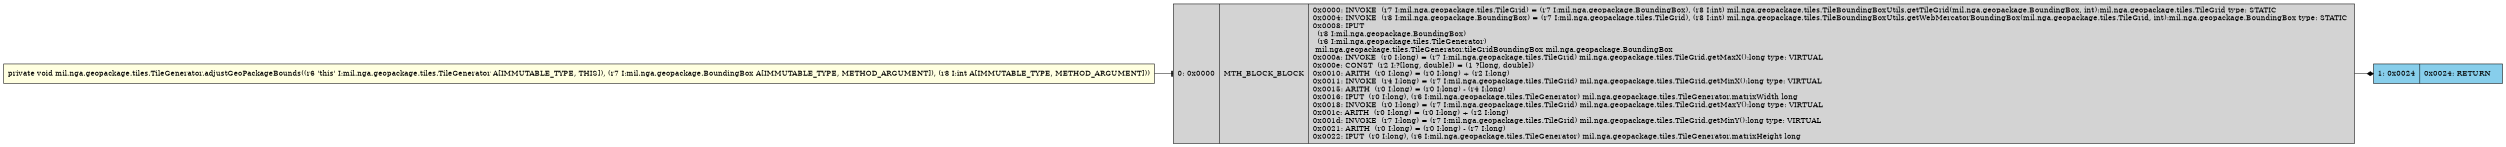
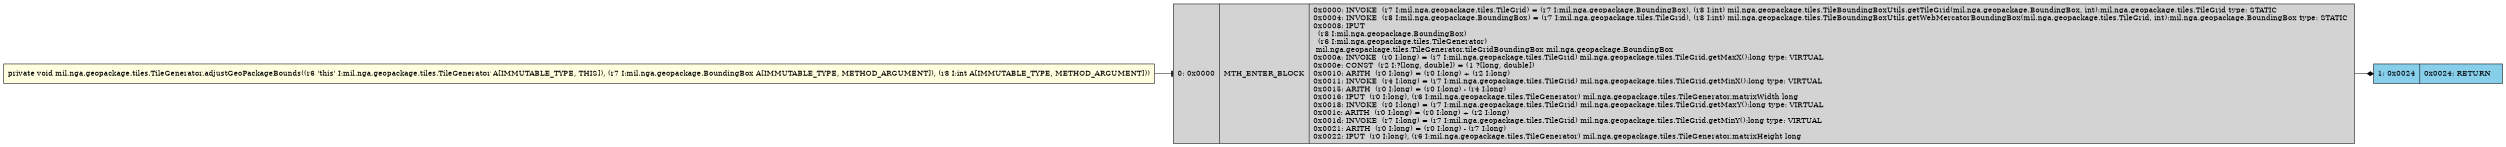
node "0: 0x0000": text "MTH_BLOCK_BLOCK" -> "MTH_ENTER_BLOCK"
